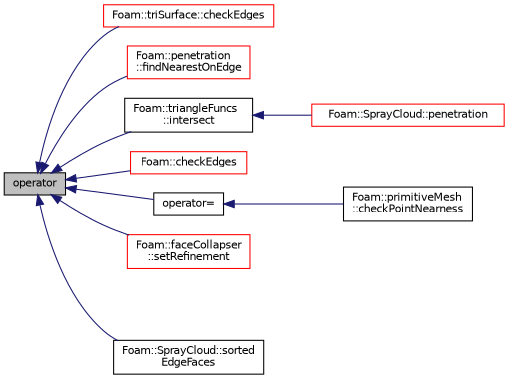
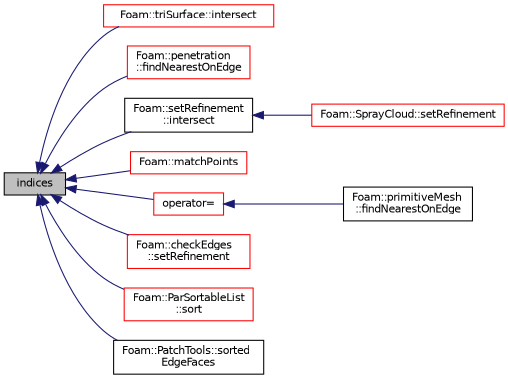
node "Foam::triSurface::checkEdges": label "Foam::triSurface::checkEdges" -> "Foam::triSurface::intersect"
node "Foam::triangleFuncs ::intersect": label "Foam::triangleFuncs ::intersect" -> "Foam::setRefinement ::intersect"
node "Foam::SprayCloud::penetration": label "Foam::SprayCloud::penetration" -> "Foam::SprayCloud::setRefinement"
node "Foam::checkEdges": label "Foam::checkEdges" -> "Foam::matchPoints"
node "operator": label "operator" -> "indices"
node "operator=": color black -> red
node "Foam::primitiveMesh ::checkPointNearness": label "Foam::primitiveMesh ::checkPointNearness" -> "Foam::primitiveMesh ::findNearestOnEdge"
node "Foam::faceCollapser ::setRefinement": label "Foam::faceCollapser ::setRefinement" -> "Foam::checkEdges ::setRefinement"
node "Foam::ParSortableList ::sort": added
node "Foam::SprayCloud::sorted EdgeFaces": label "Foam::SprayCloud::sorted EdgeFaces" -> "Foam::PatchTools::sorted EdgeFaces"
